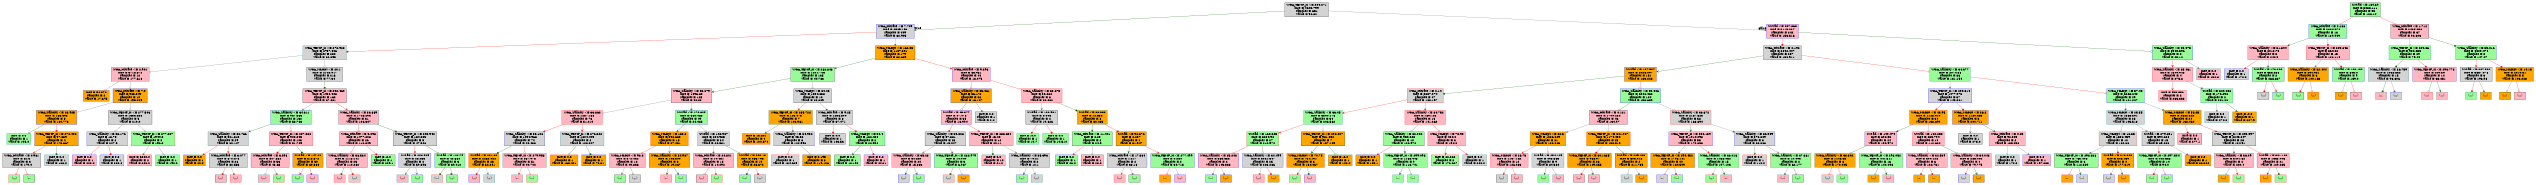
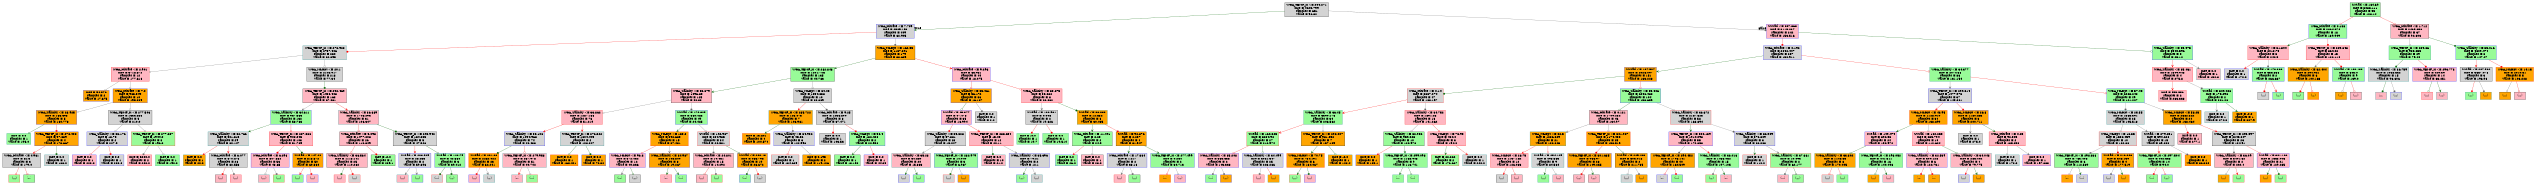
edge "SWrad <= 92.876 mse = 2.257 samples = 4 value = 31.947" -> "WOA_TEMP_K <= 277.499 mse = 0.254 samples = 2 value = 30.713": color red -> darkgreen
node "mse = 0.0 samples = 1 value = 78.31": label "mse = 0.0 samples = 1 value = 78.31" -> "mse = 0.0 samples = 1 value = 78.32"
node "mse = 0.0 samples = 1 value = 44.31": label "mse = 0.0 samples = 1 value = 44.31" -> "mse = 0.0 samples = 1 value = 44.35"
